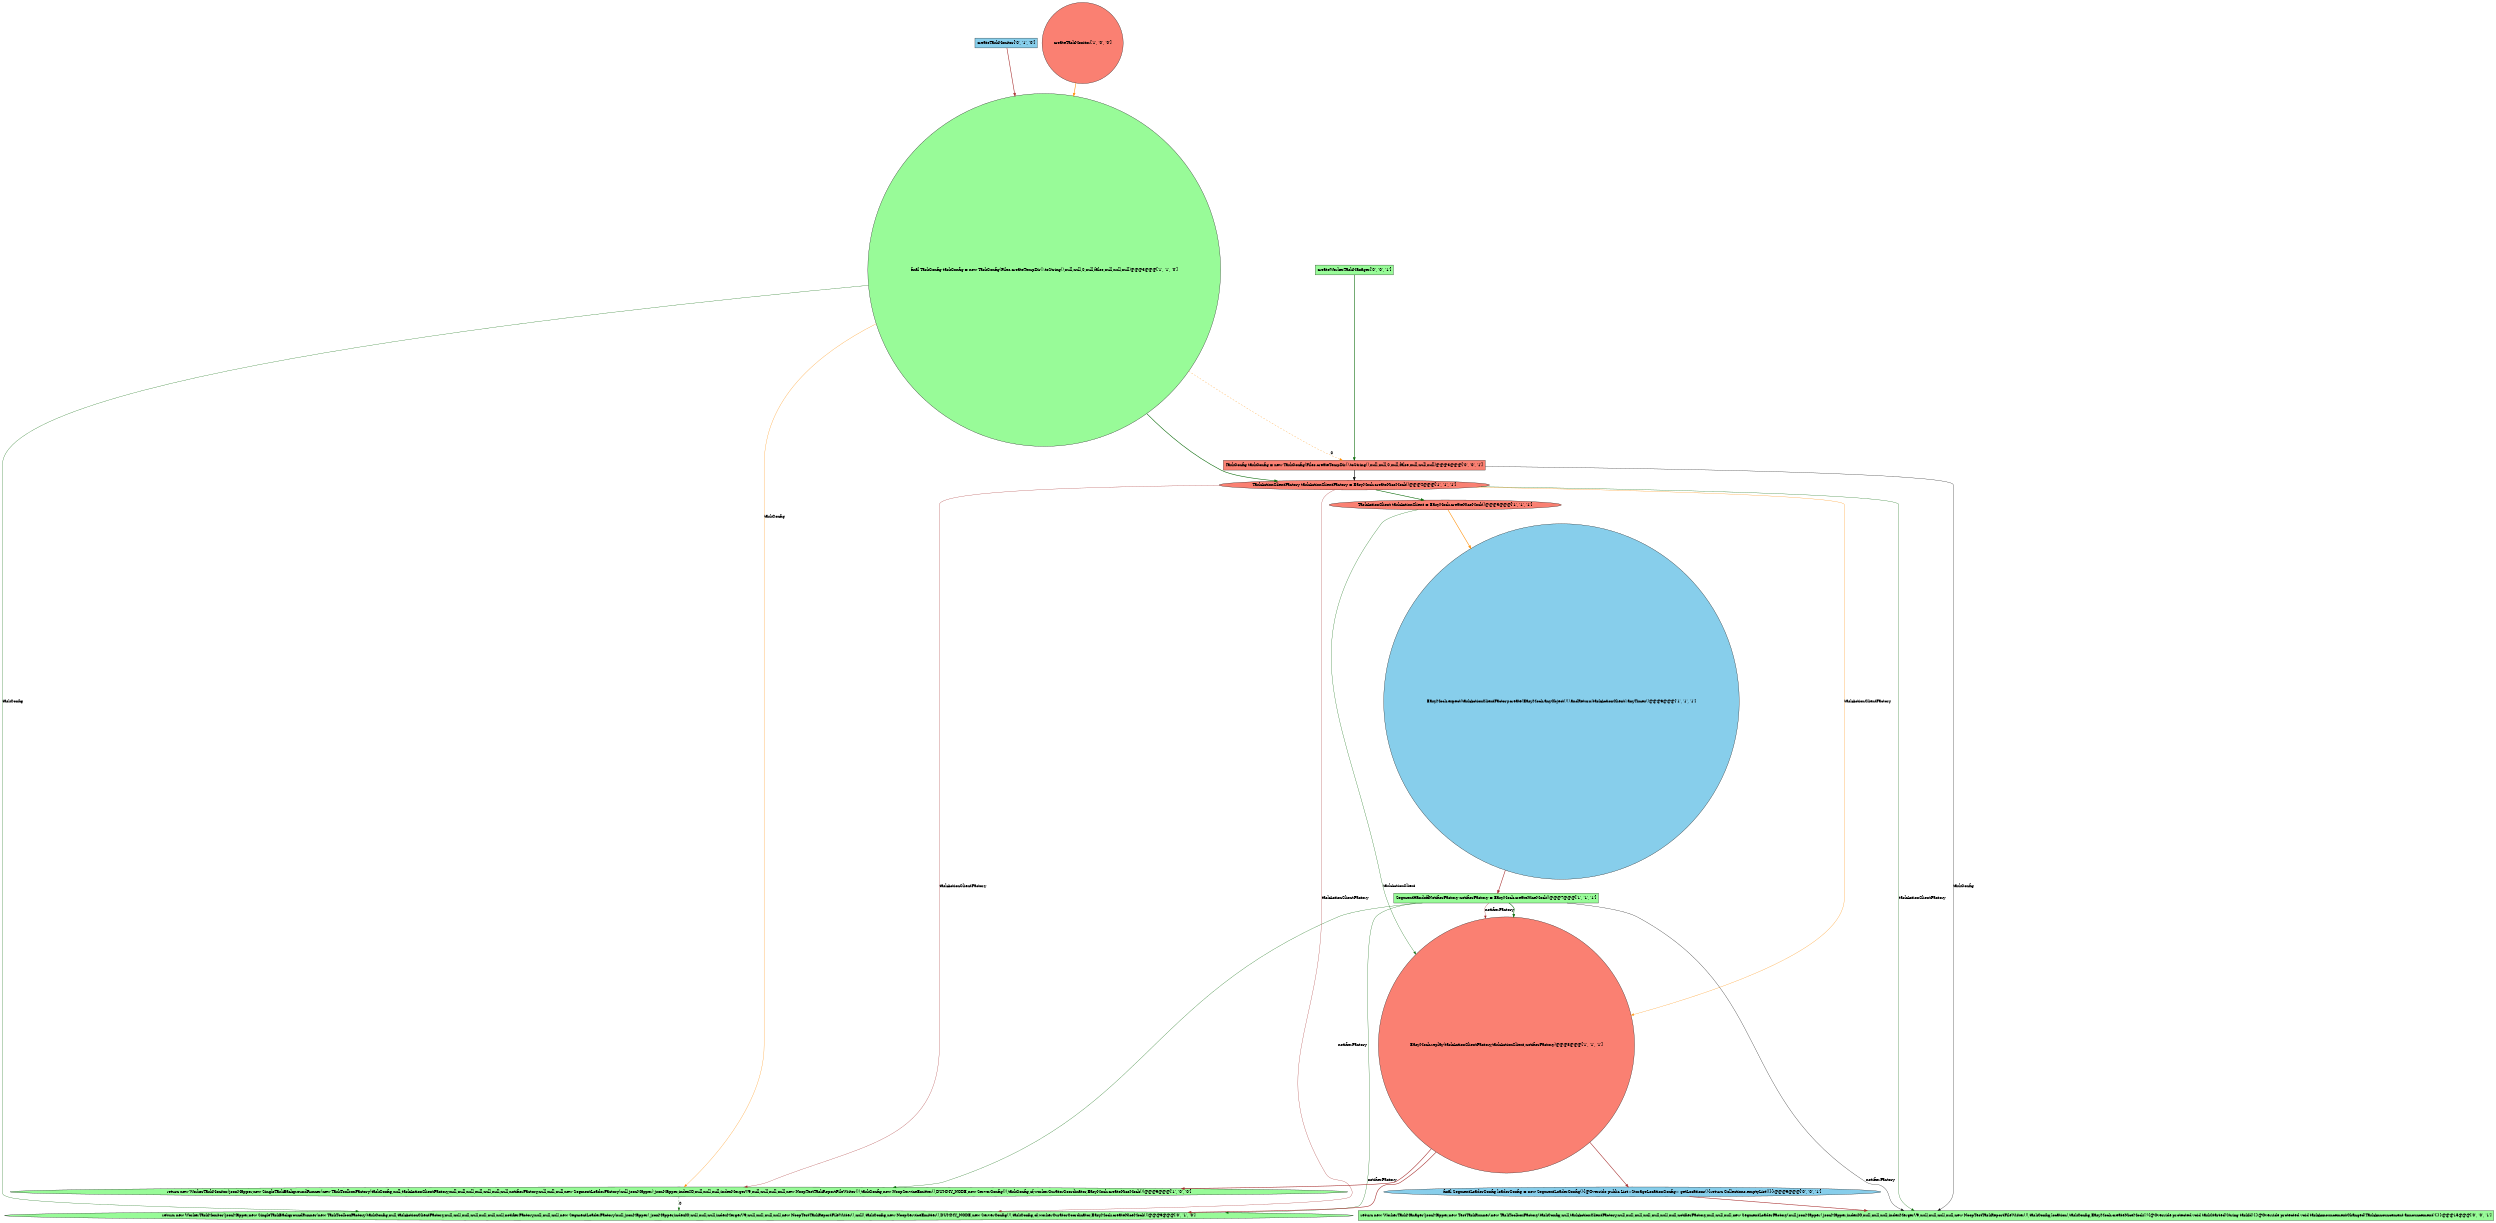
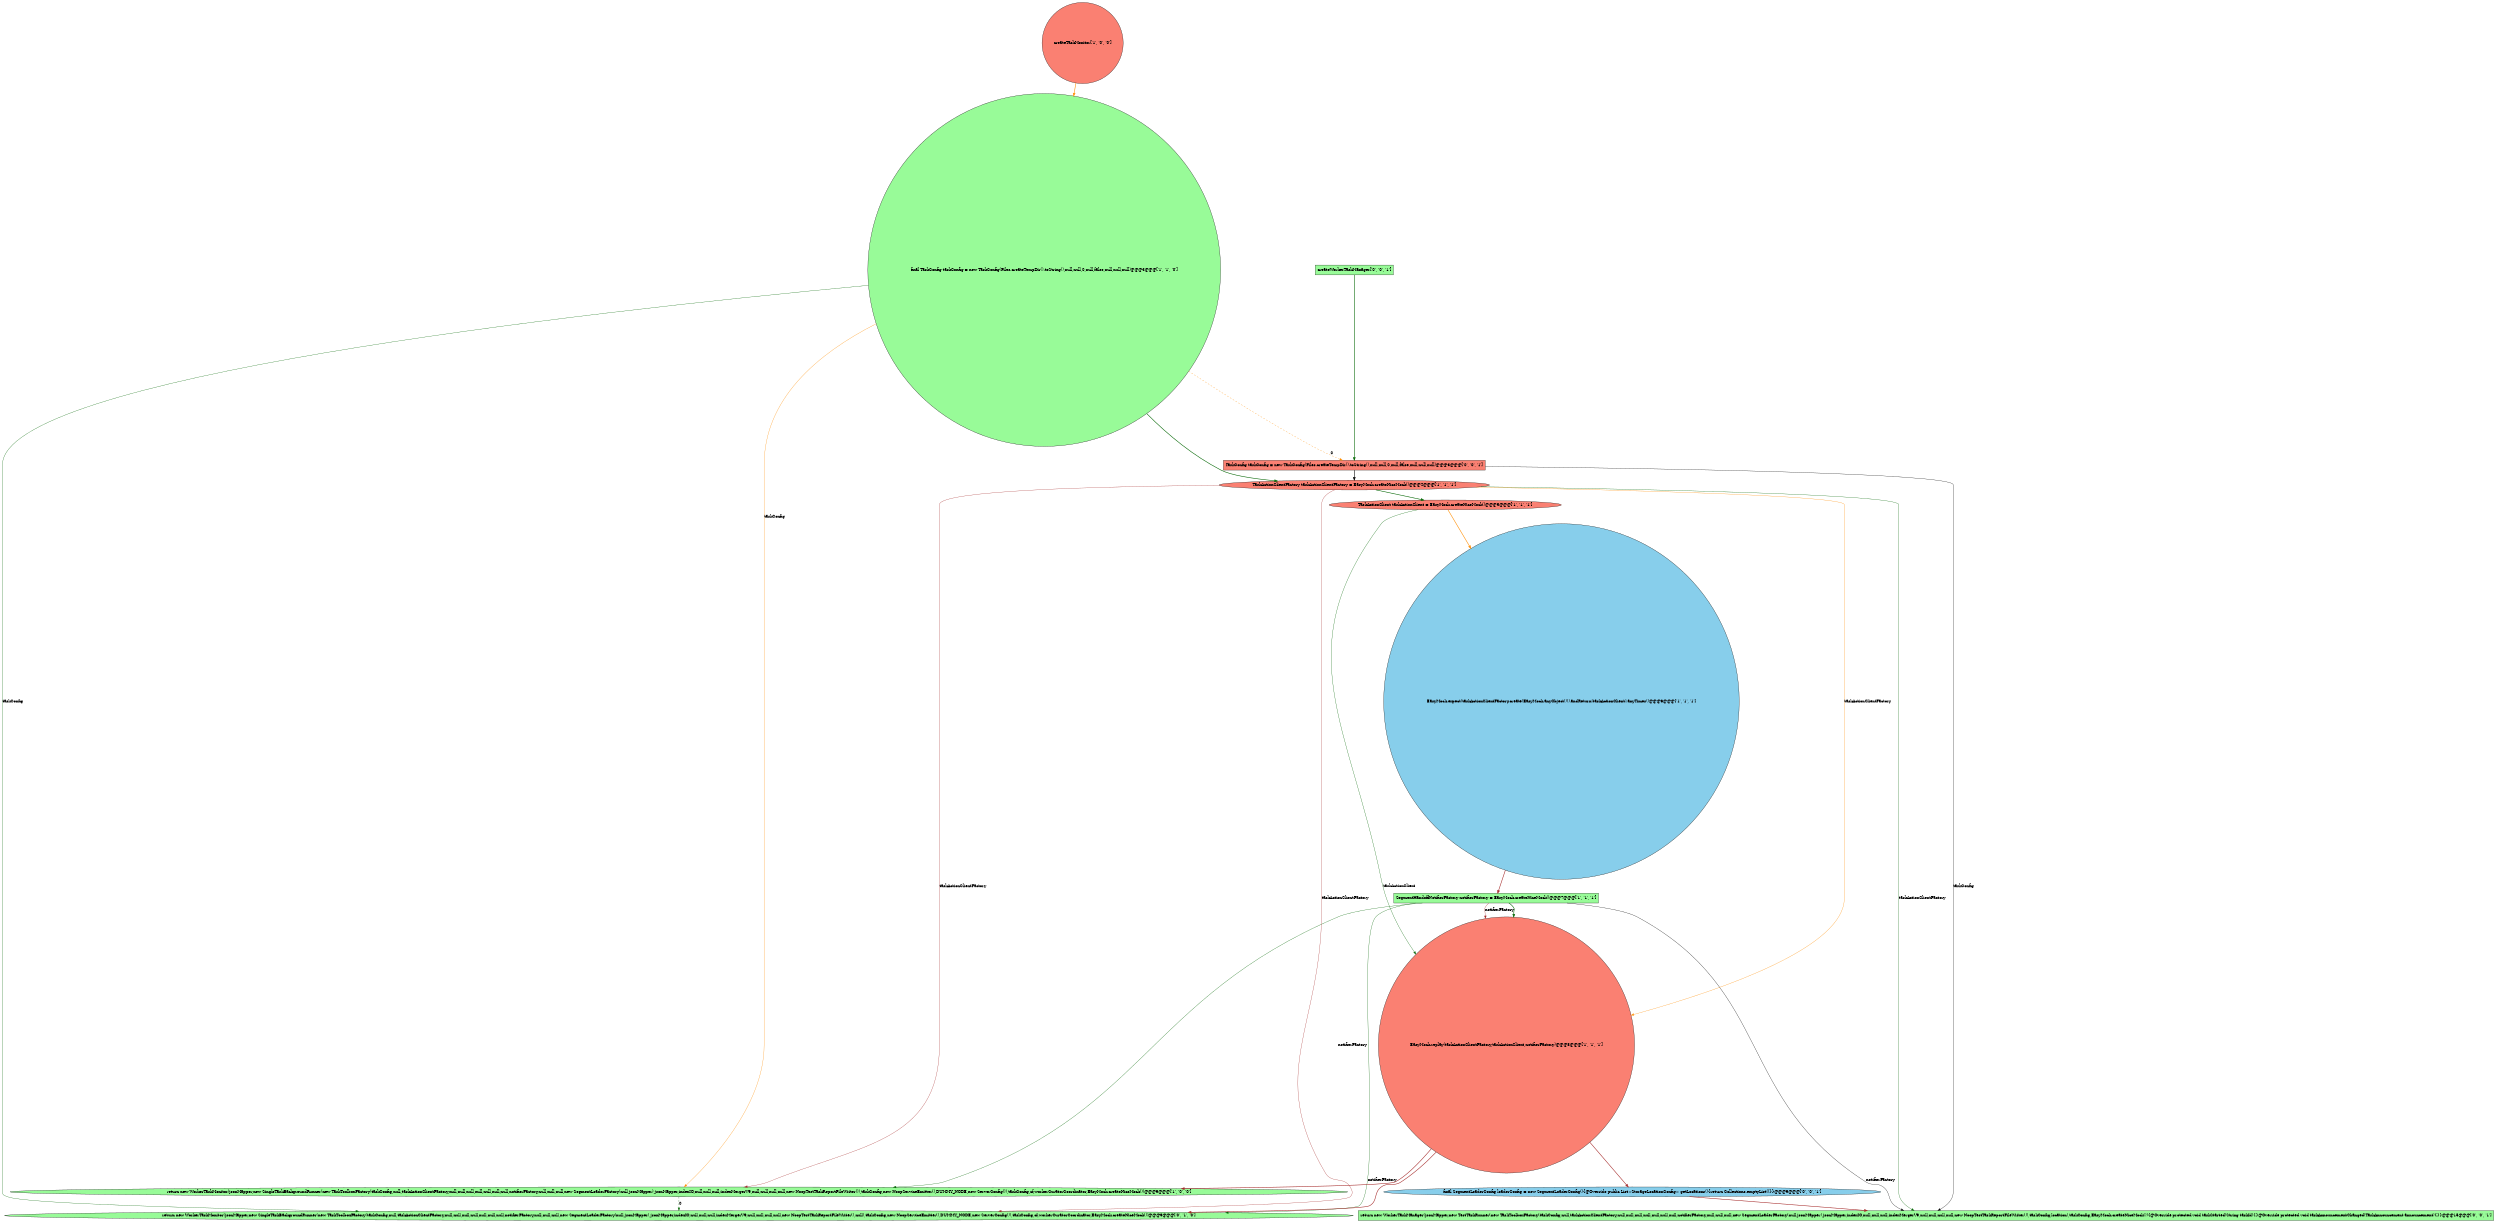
node "createTaskMonitor['0', '1', '0']": removed
